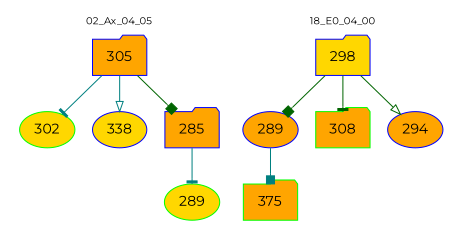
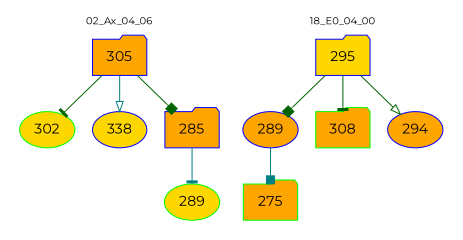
cluster "02_Ax_04_05": label "02_Ax_04_05" -> "02_Ax_04_06"
node "298": label "298" -> "295"
edge "305" -> "302": color teal -> darkgreen
node "375": label "375" -> "275"
